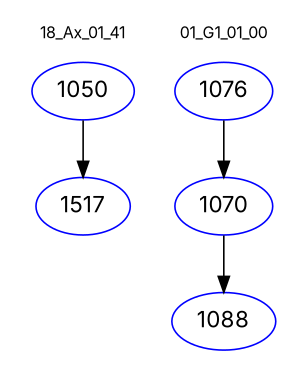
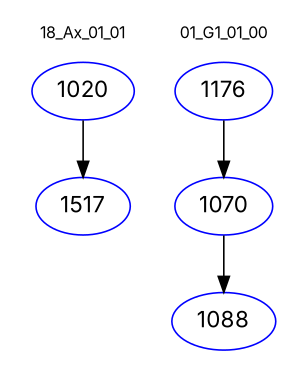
cluster "18_Ax_01_41": label "18_Ax_01_41" -> "18_Ax_01_01"
node "1050": label "1050" -> "1020"
node "1076": label "1076" -> "1176"
